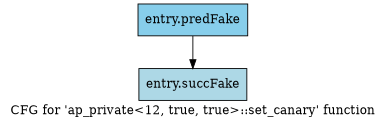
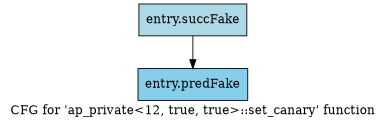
edge "entry.predFake" -> "entry.succFake": reversed
